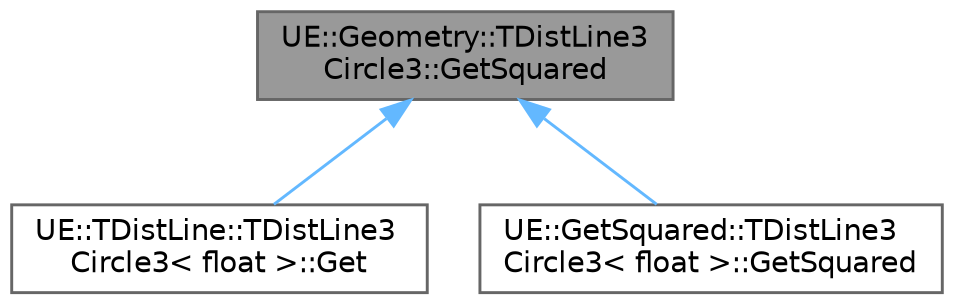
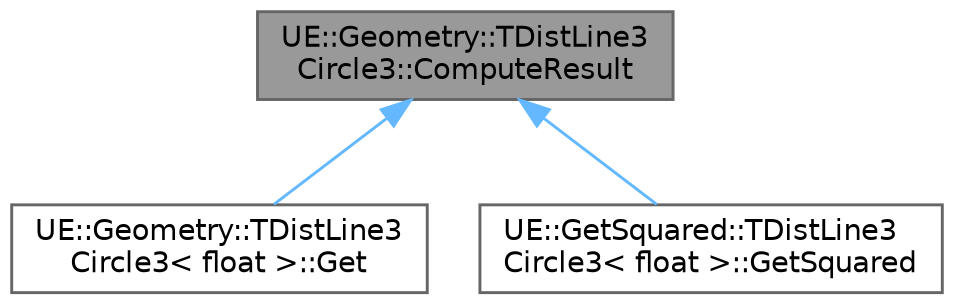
node "UE::Geometry::TDistLine3 Circle3::GetSquared": label "UE::Geometry::TDistLine3 Circle3::GetSquared" -> "UE::Geometry::TDistLine3 Circle3::ComputeResult"
node "UE::TDistLine::TDistLine3 Circle3< float >::Get": label "UE::TDistLine::TDistLine3 Circle3< float >::Get" -> "UE::Geometry::TDistLine3 Circle3< float >::Get"
